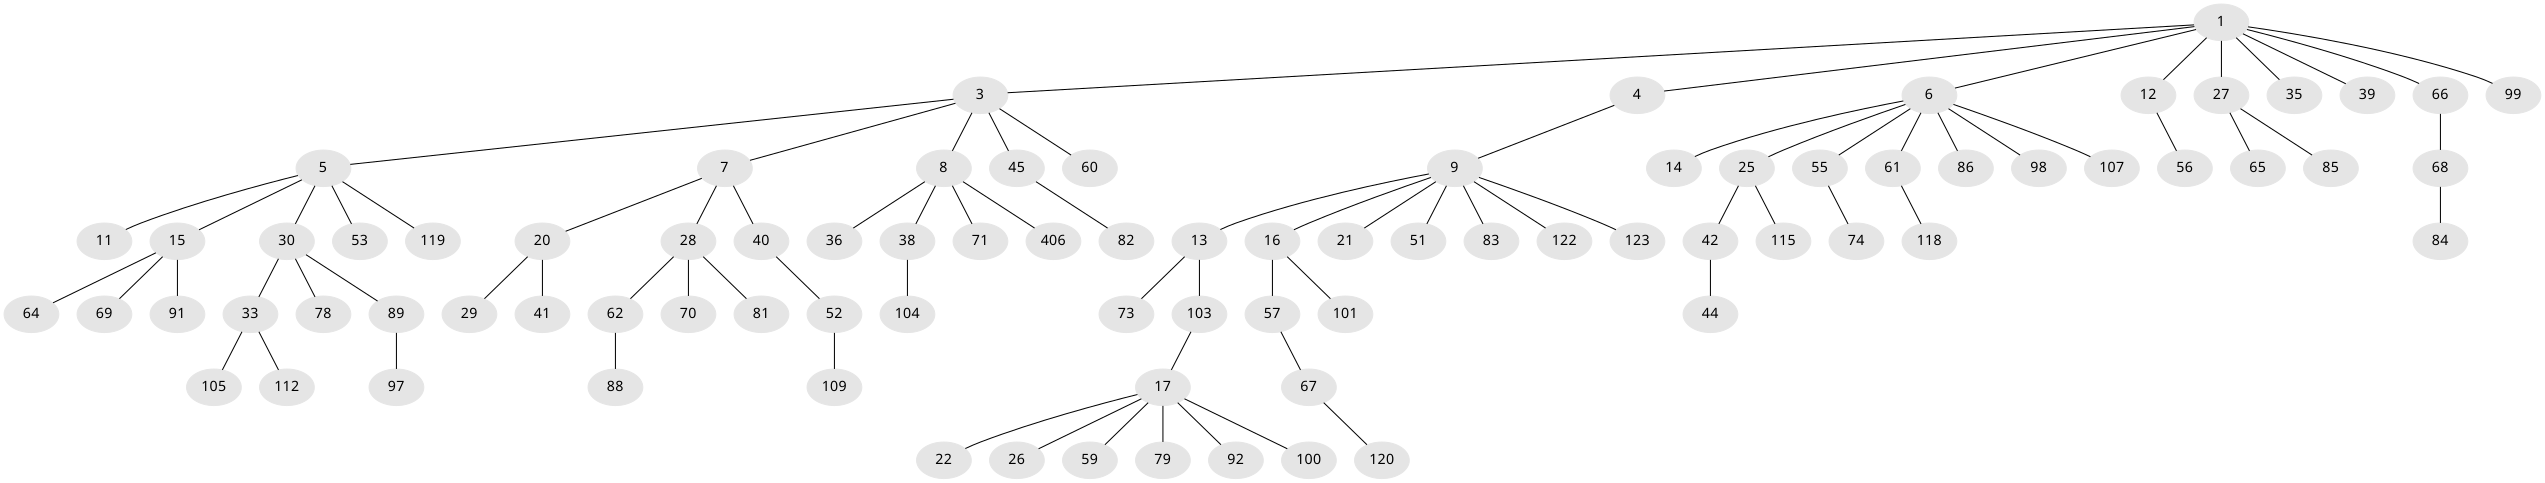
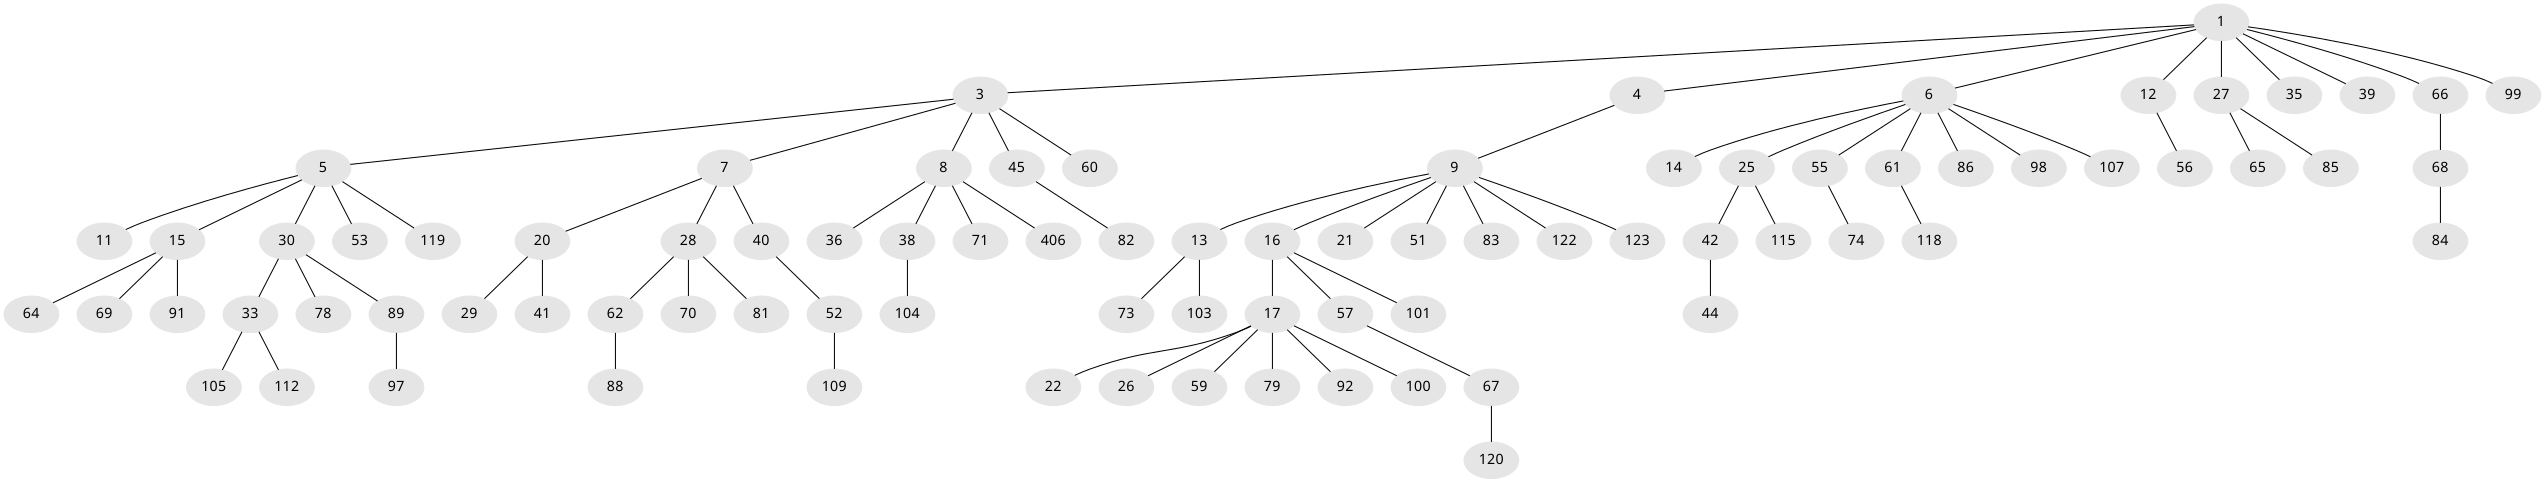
edge "103" -- "17": now "16" -- "17"
